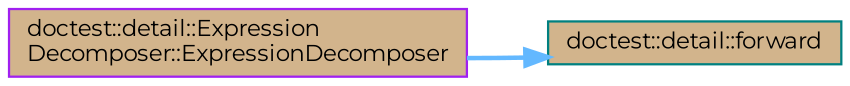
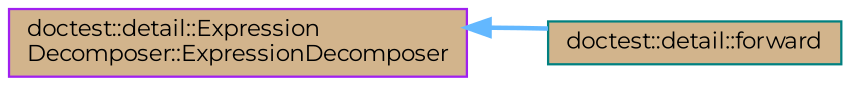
edge "doctest::detail::Expression Decomposer::ExpressionDecomposer" -> "doctest::detail::forward": reversed
